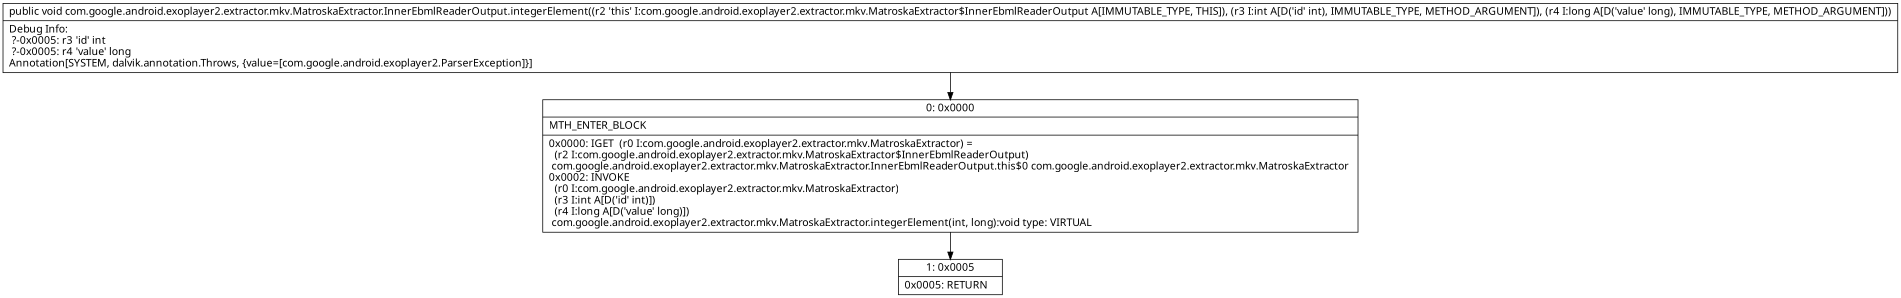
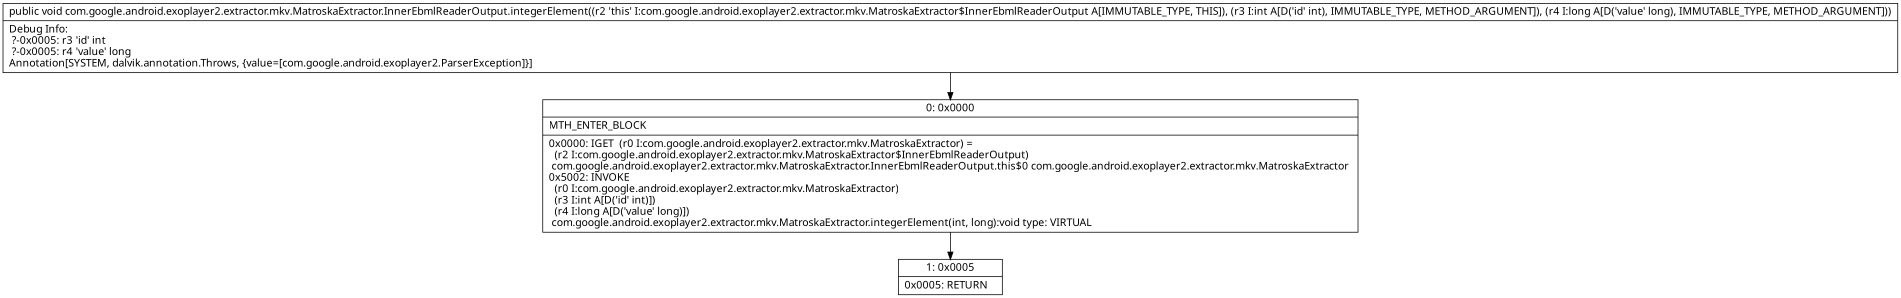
node "0: 0x0000": text "0x0002: INVOKE" -> "0x5002: INVOKE"
